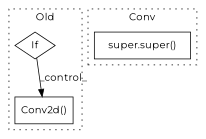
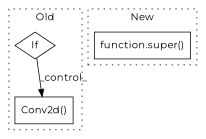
cluster "Conv": label "Conv" -> "New"
node "super.super()": label "super.super()" -> "function.super()"
